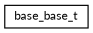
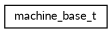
node "base_base_t": label "base_base_t" -> "machine_base_t"
